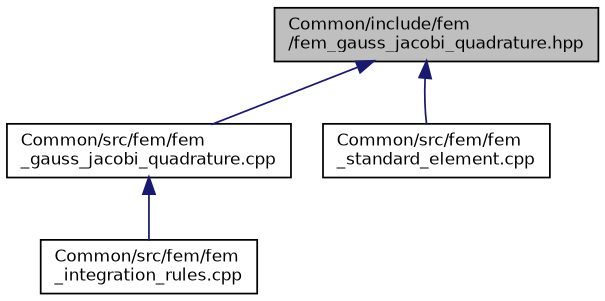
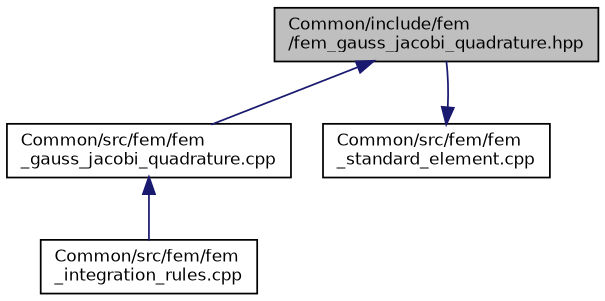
edge "Common/src/fem/fem _standard_element.cpp" -> "Common/include/fem /fem_gauss_jacobi_quadrature.hpp": reversed
